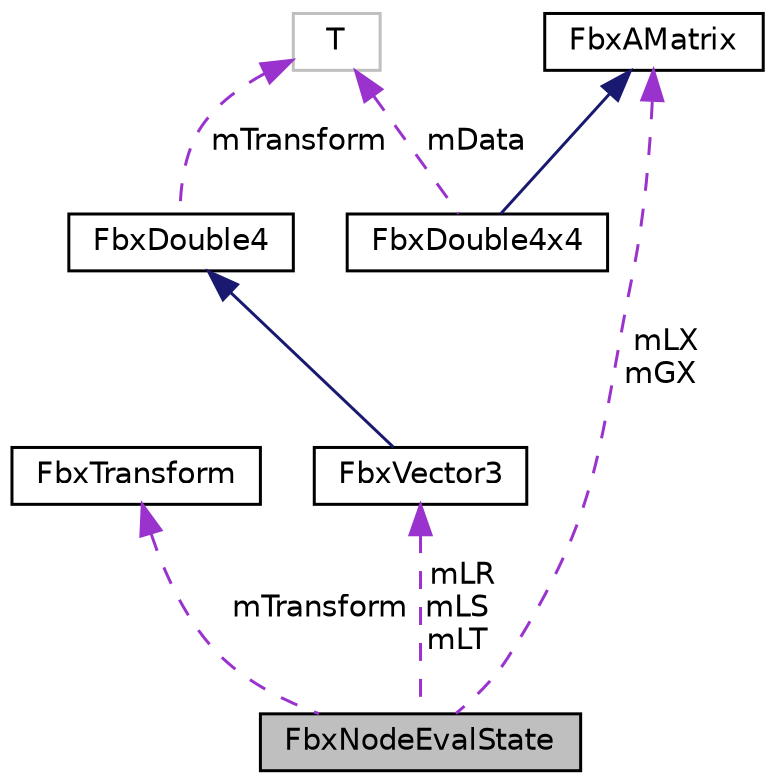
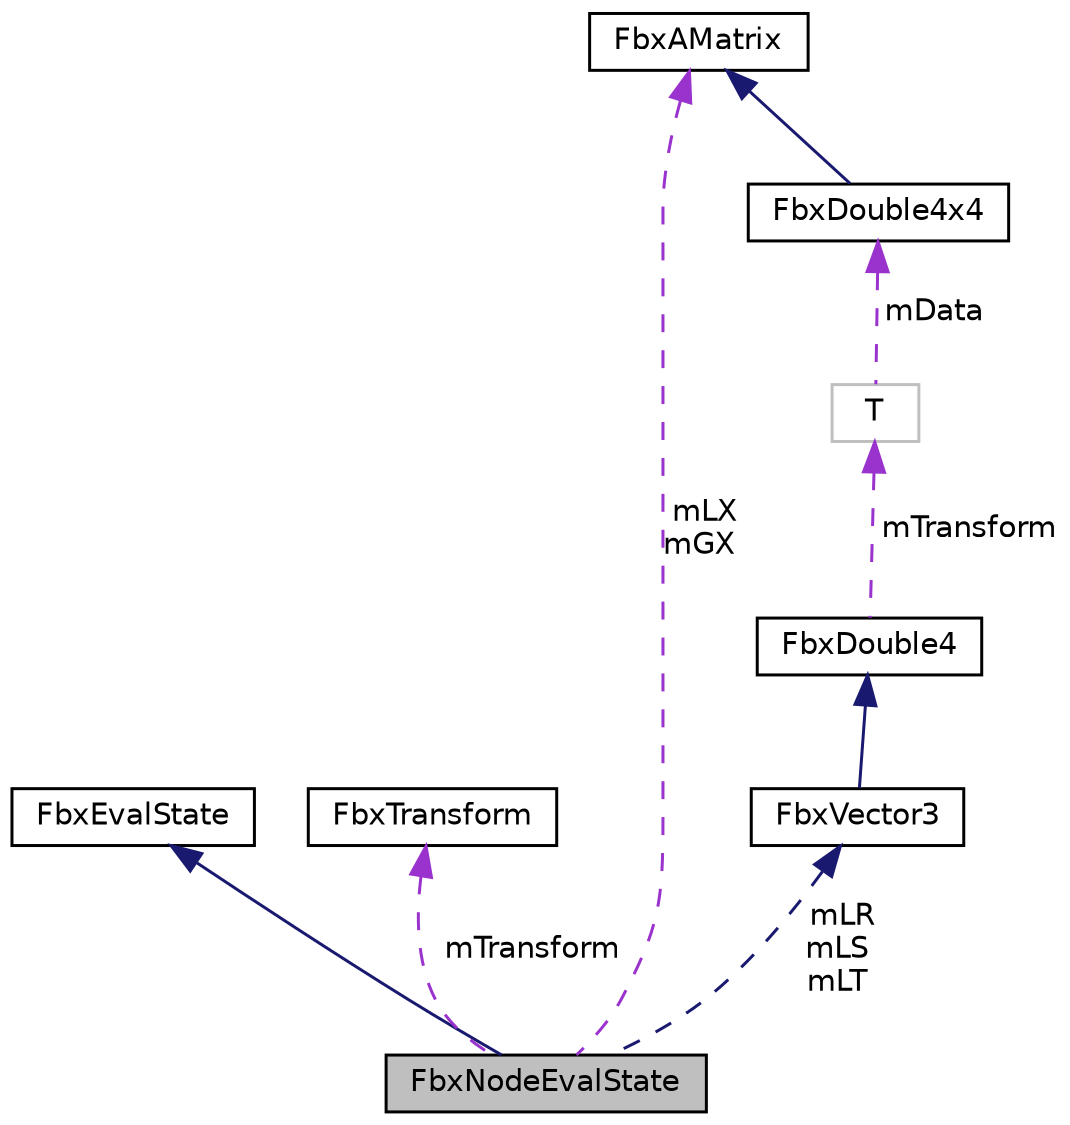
edge "FbxDouble4x4" -> "T": reversed
edge "FbxNodeEvalState" -> "FbxVector3": color darkorchid3 -> midnightblue
node "FbxEvalState": added
